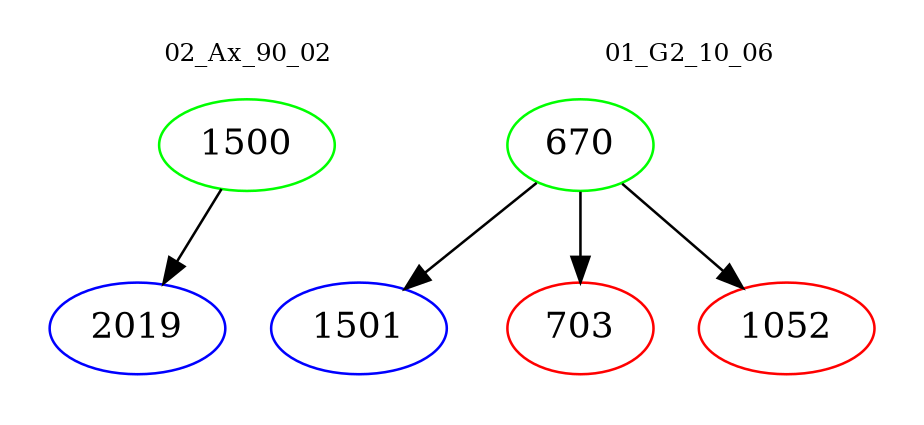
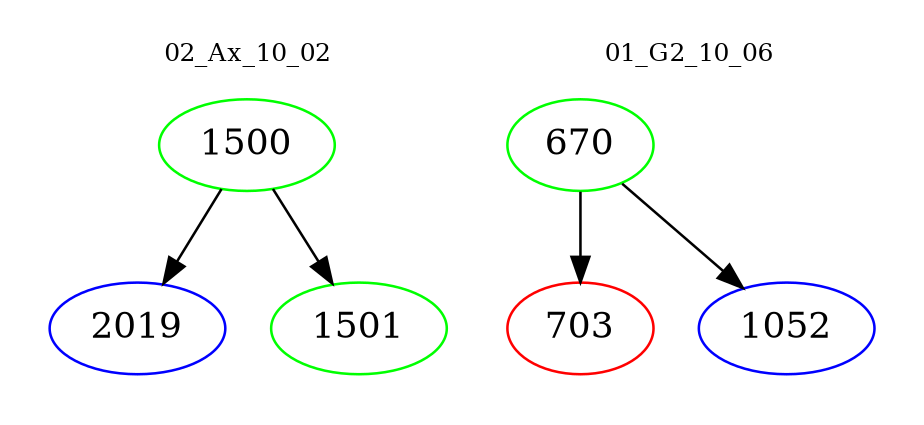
cluster "02_Ax_90_02": label "02_Ax_90_02" -> "02_Ax_10_02"
edge "670" -> "1501": now "1500" -> "1501"
node "1501": color blue -> green
node "1052": color red -> blue
